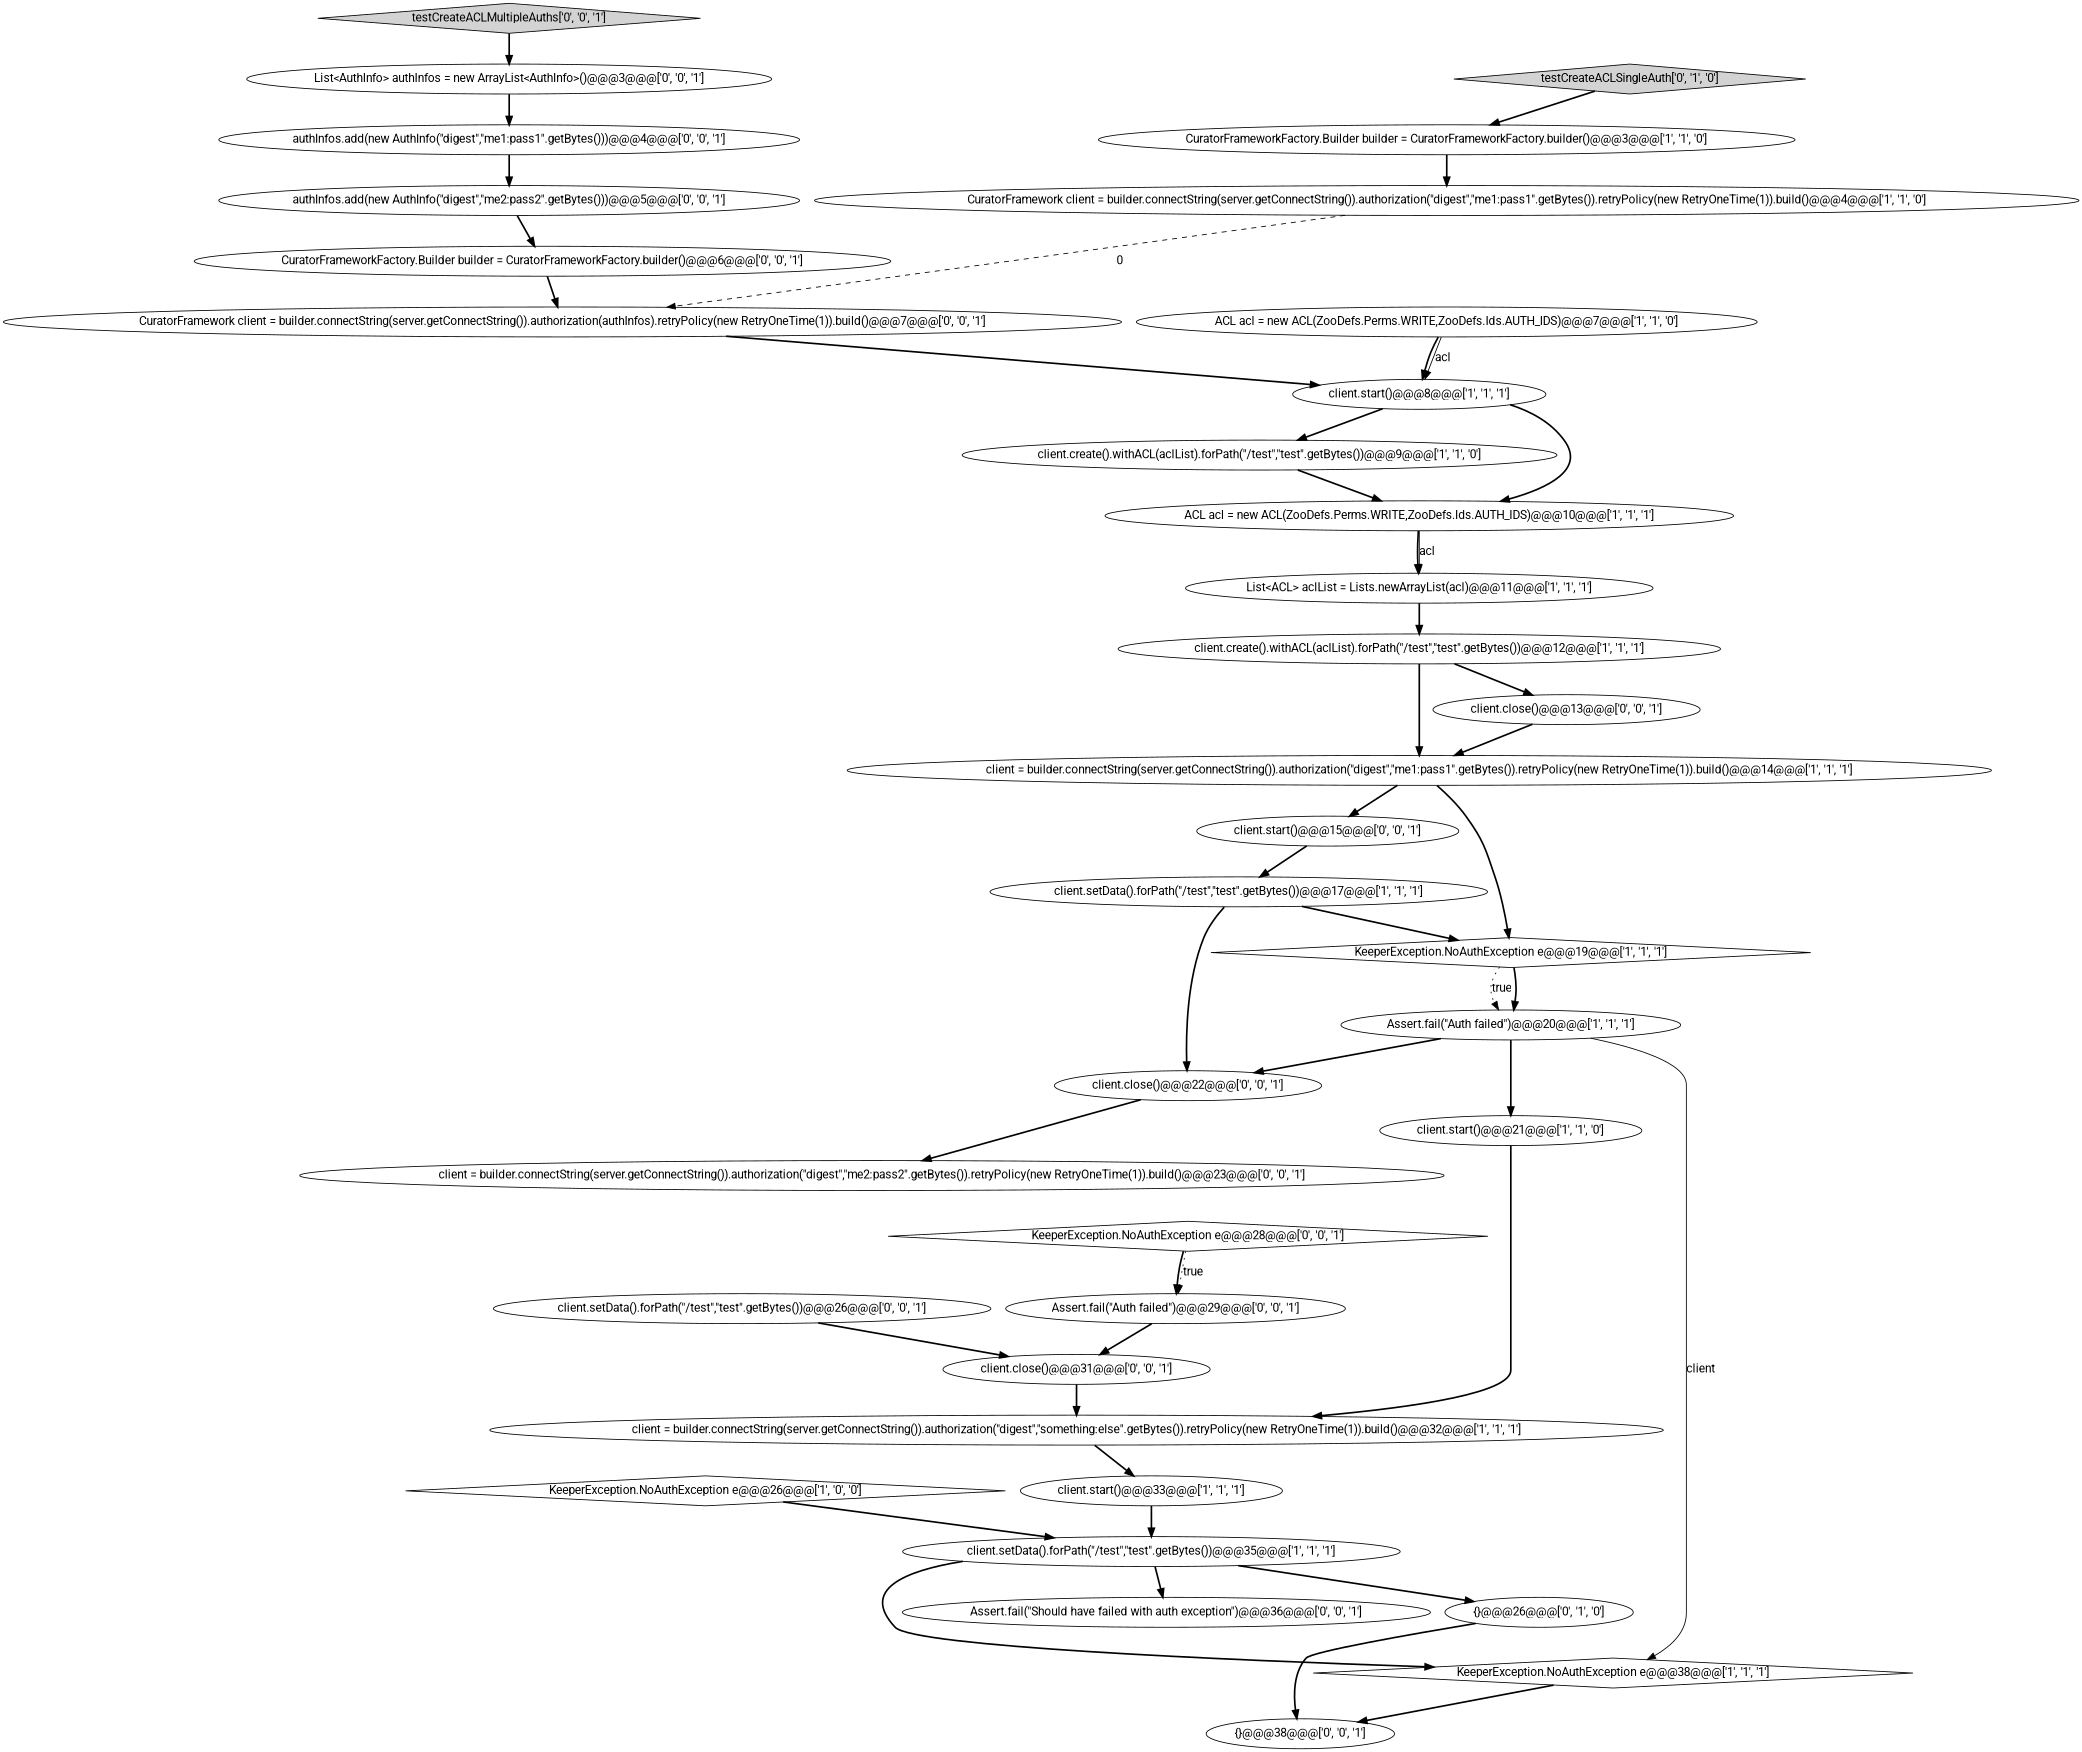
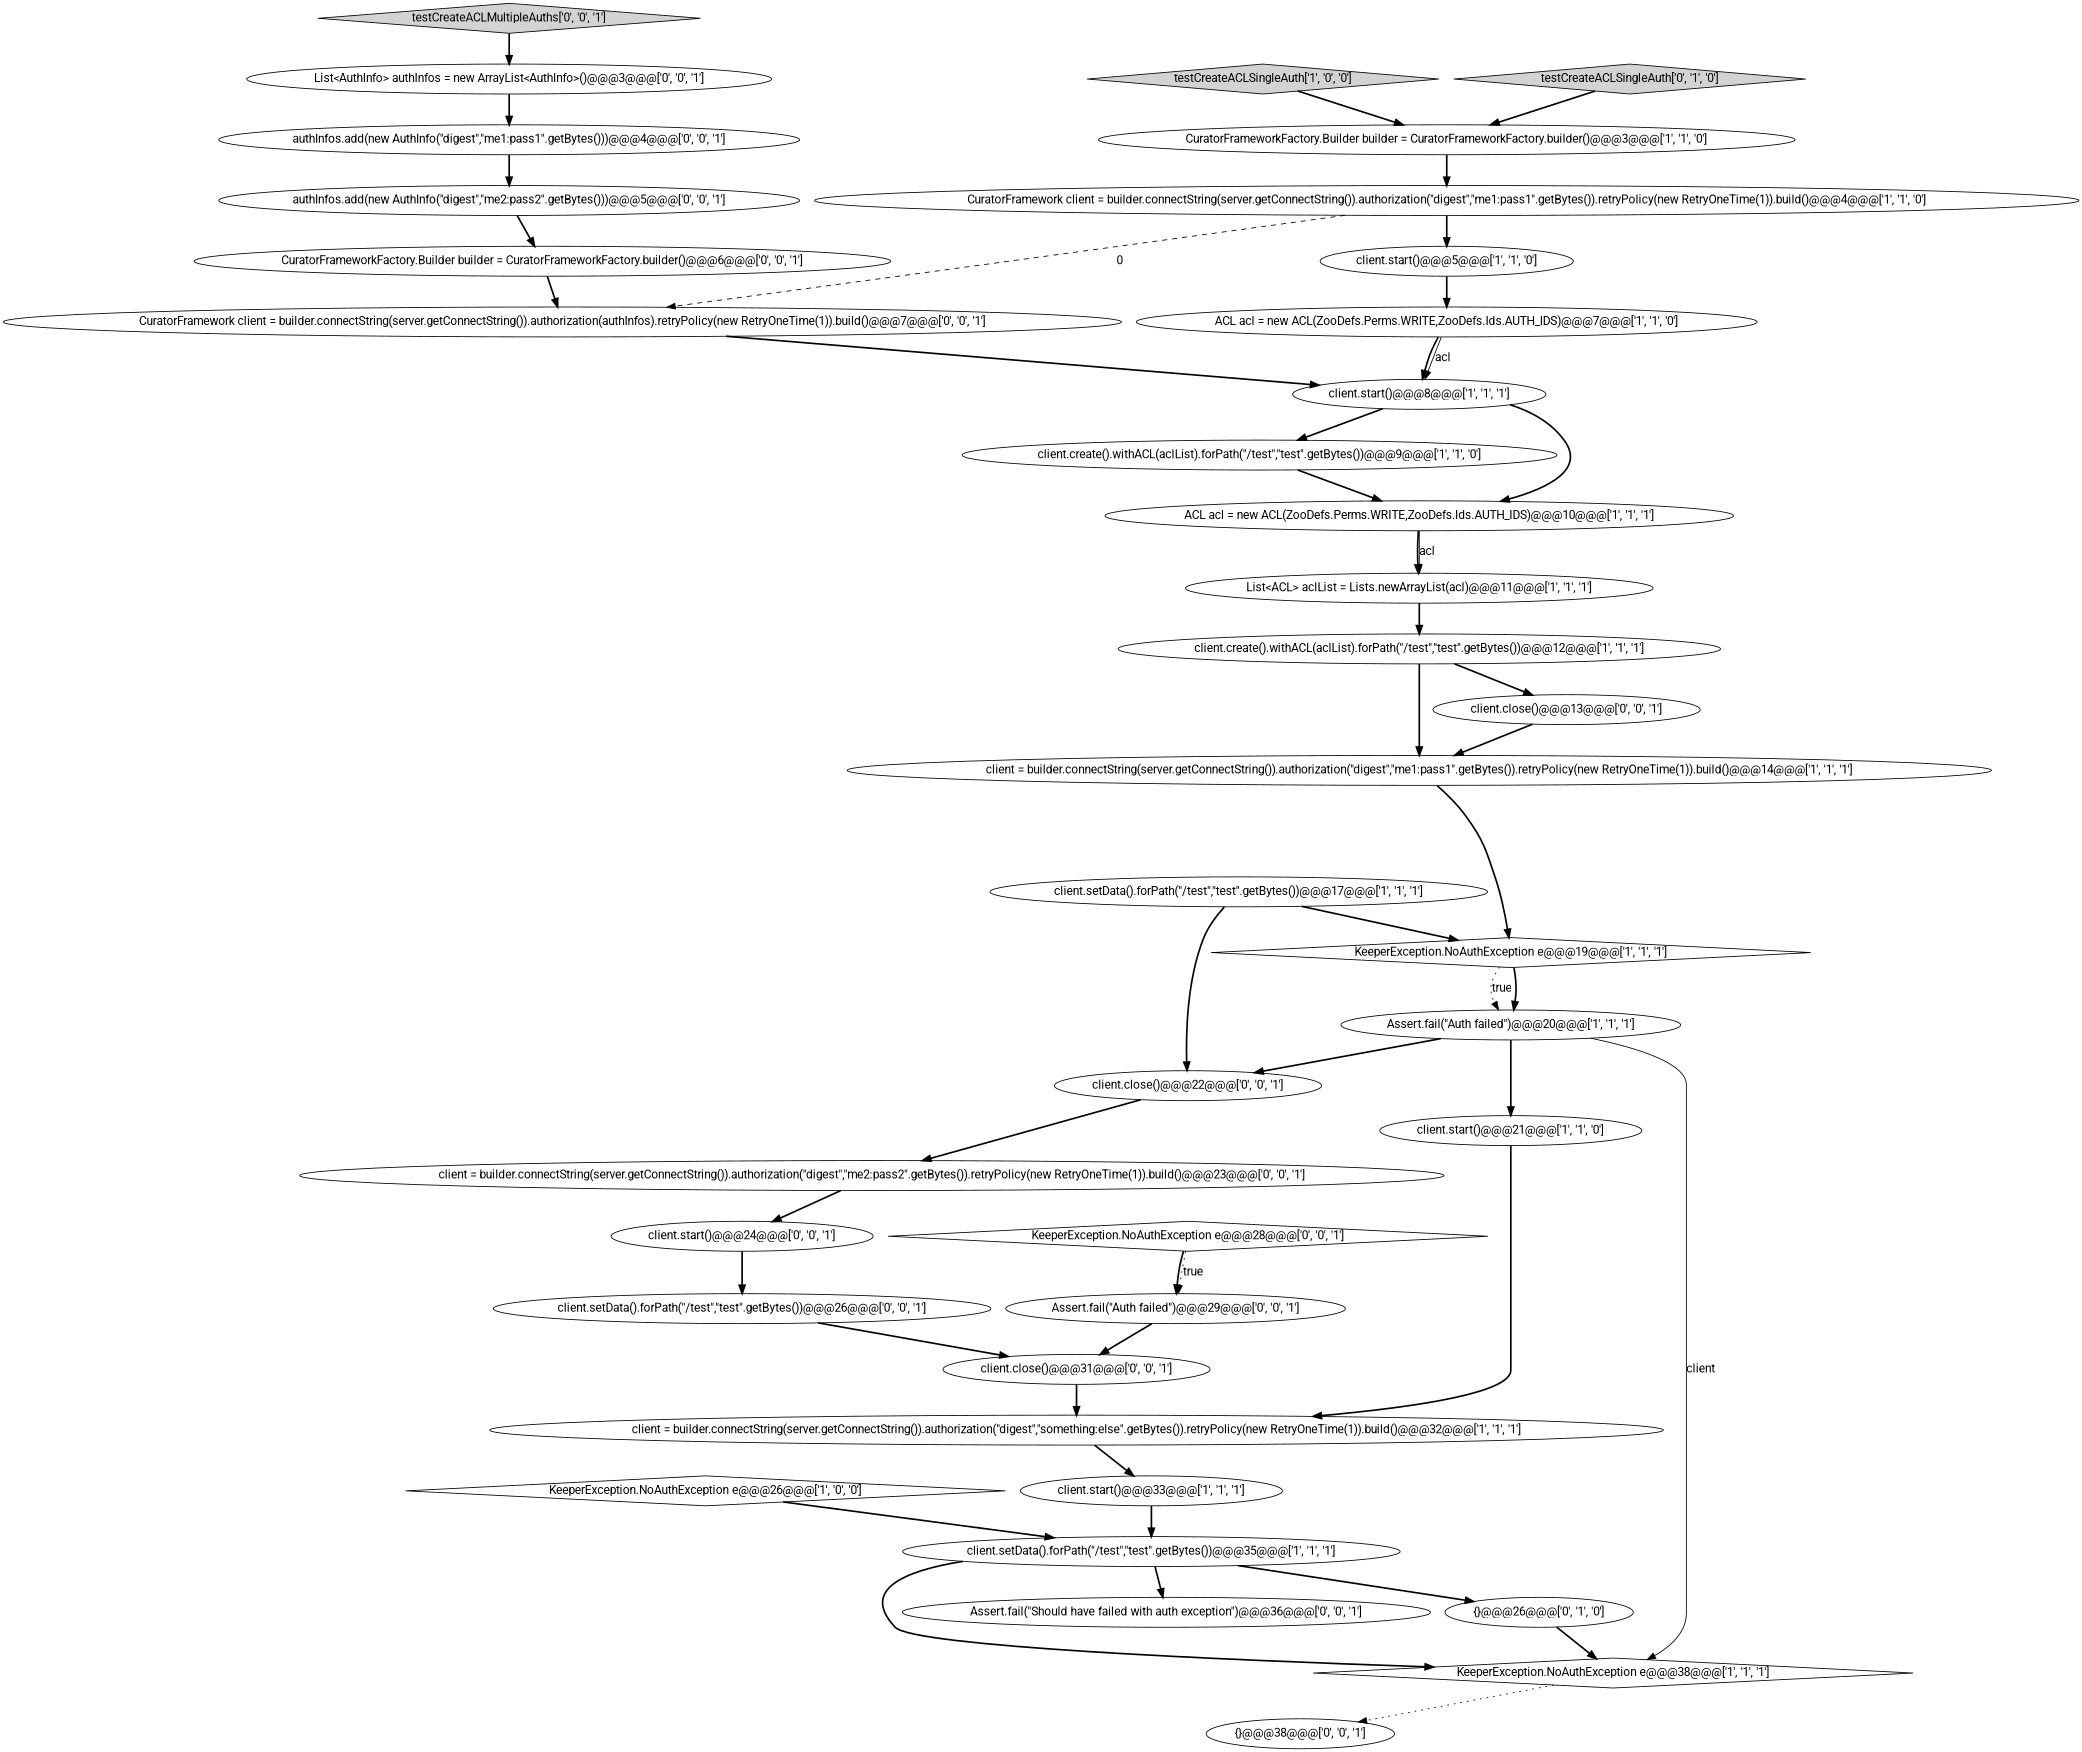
node "testCreateACLSingleAuth['1', '0', '0']": added
node "client.start()@@@5@@@['1', '1', '0']": added
node "client.start()@@@15@@@['0', '0', '1']": removed
node "client.start()@@@24@@@['0', '0', '1']": added
edge "{}@@@26@@@['0', '1', '0']" -> "{}@@@38@@@['0', '0', '1']": now "{}@@@26@@@['0', '1', '0']" -> "KeeperException.NoAuthException e@@@38@@@['1', '1', '1']"
edge "KeeperException.NoAuthException e@@@38@@@['1', '1', '1']" -> "{}@@@38@@@['0', '0', '1']": style bold -> dotted
